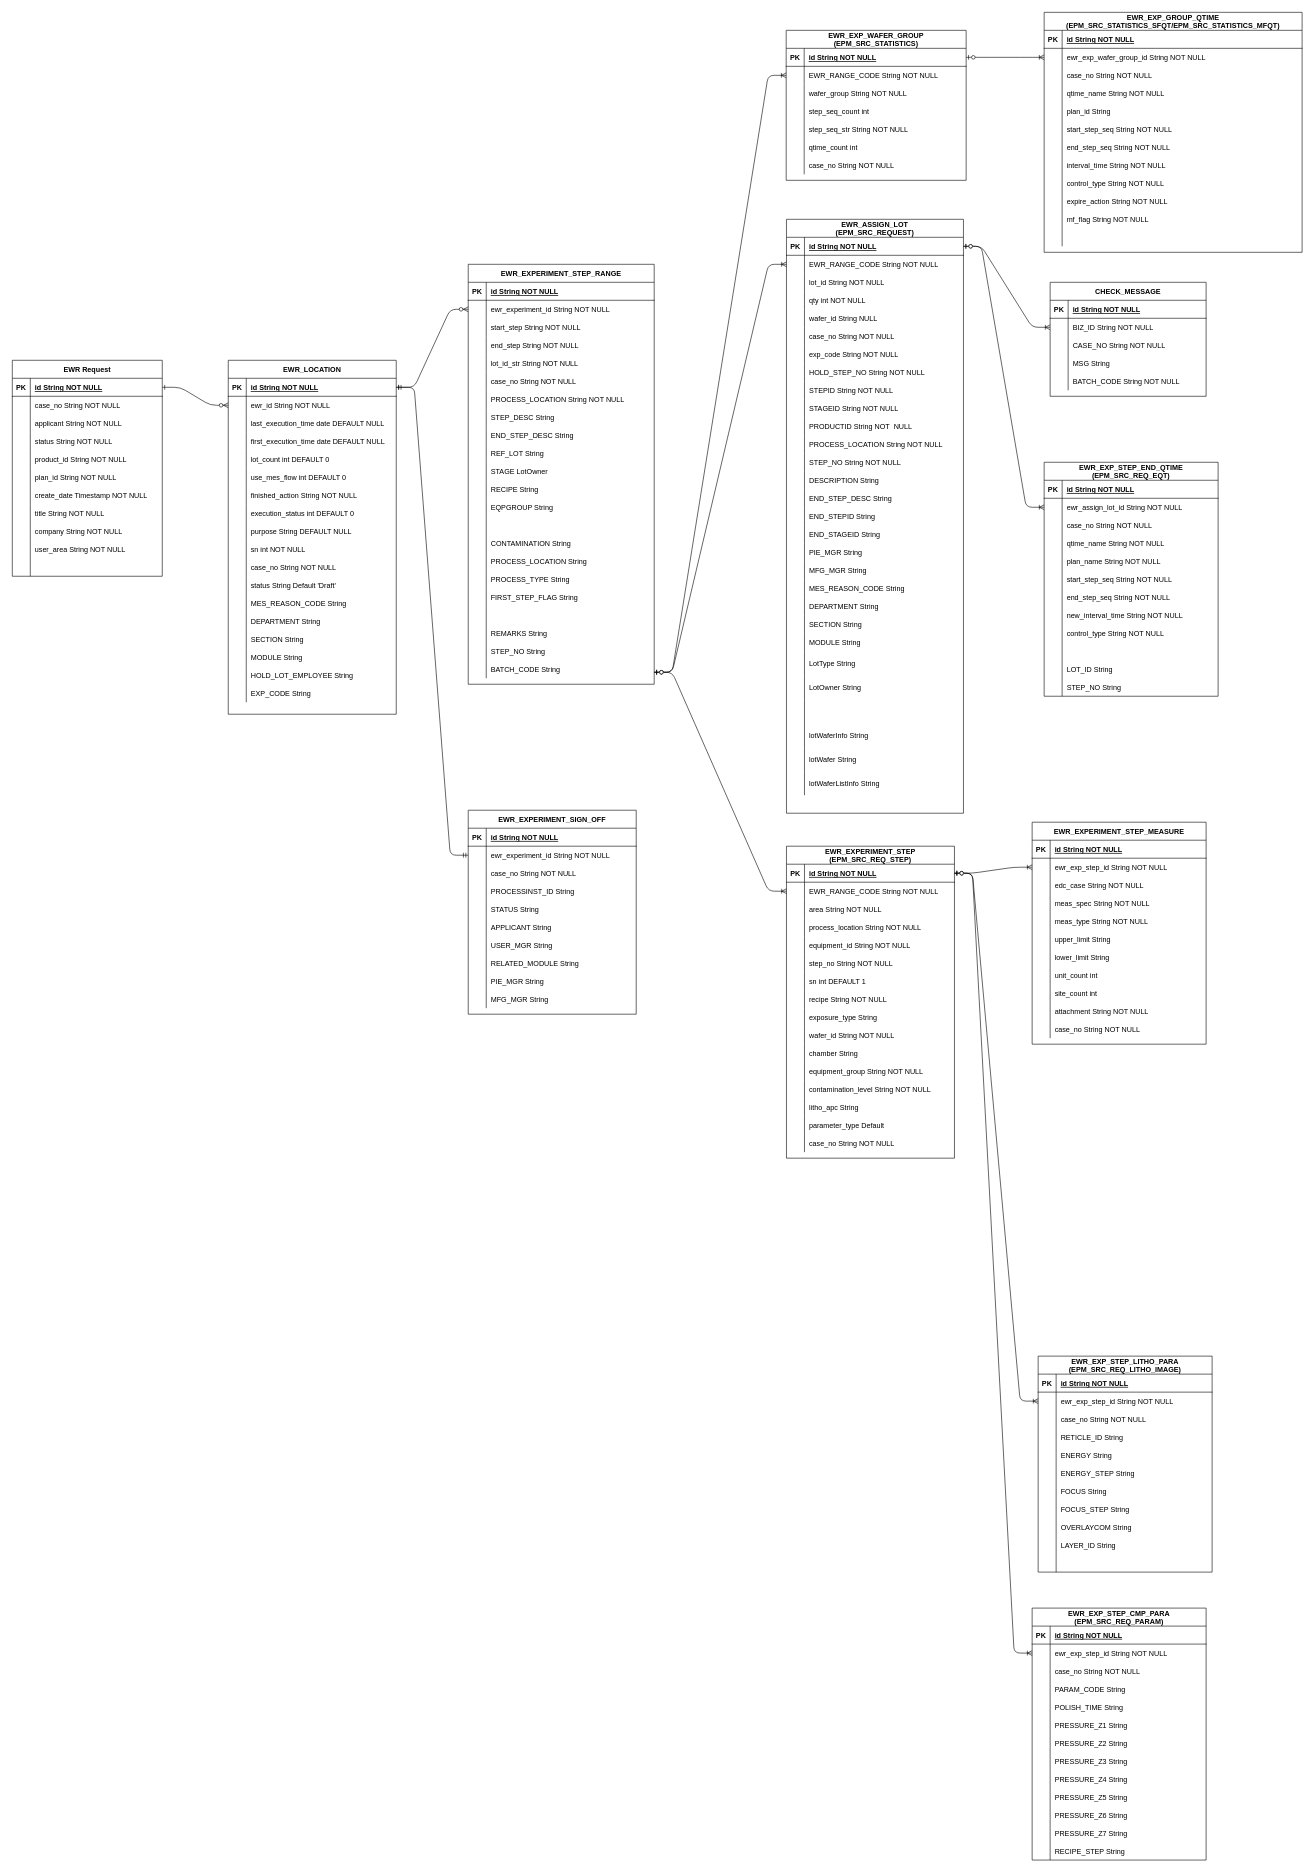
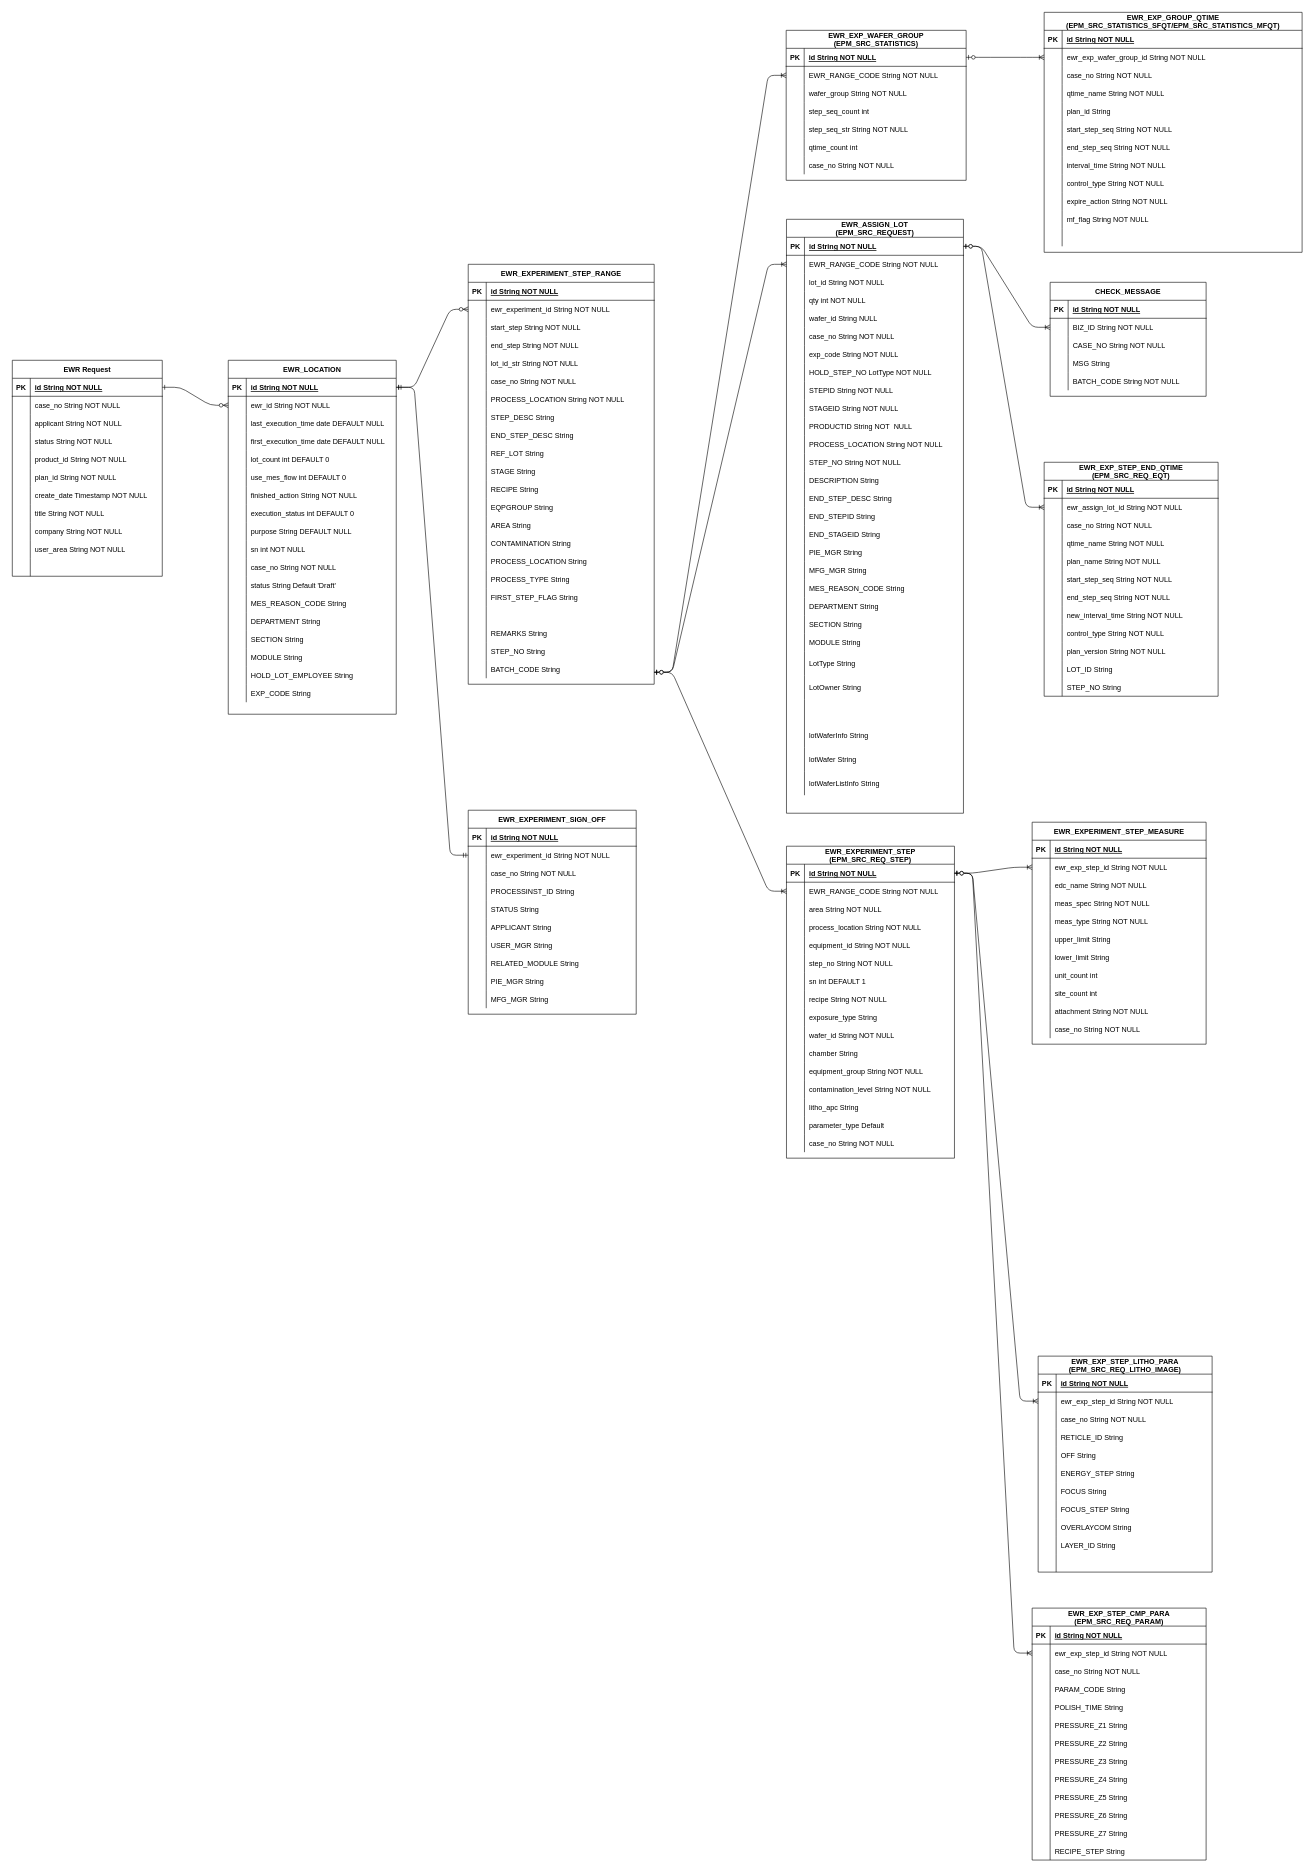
node "HOLD_STEP_NO String NOT NULL": label "HOLD_STEP_NO String NOT NULL" -> "HOLD_STEP_NO LotType NOT NULL"
node "STAGE LotOwner": label "STAGE LotOwner" -> "STAGE String"
node "AREA String": added
node "plan_version String NOT NULL": added
node "edc_case String NOT NULL": label "edc_case String NOT NULL" -> "edc_name String NOT NULL"
node "ENERGY String": label "ENERGY String" -> "OFF String"
